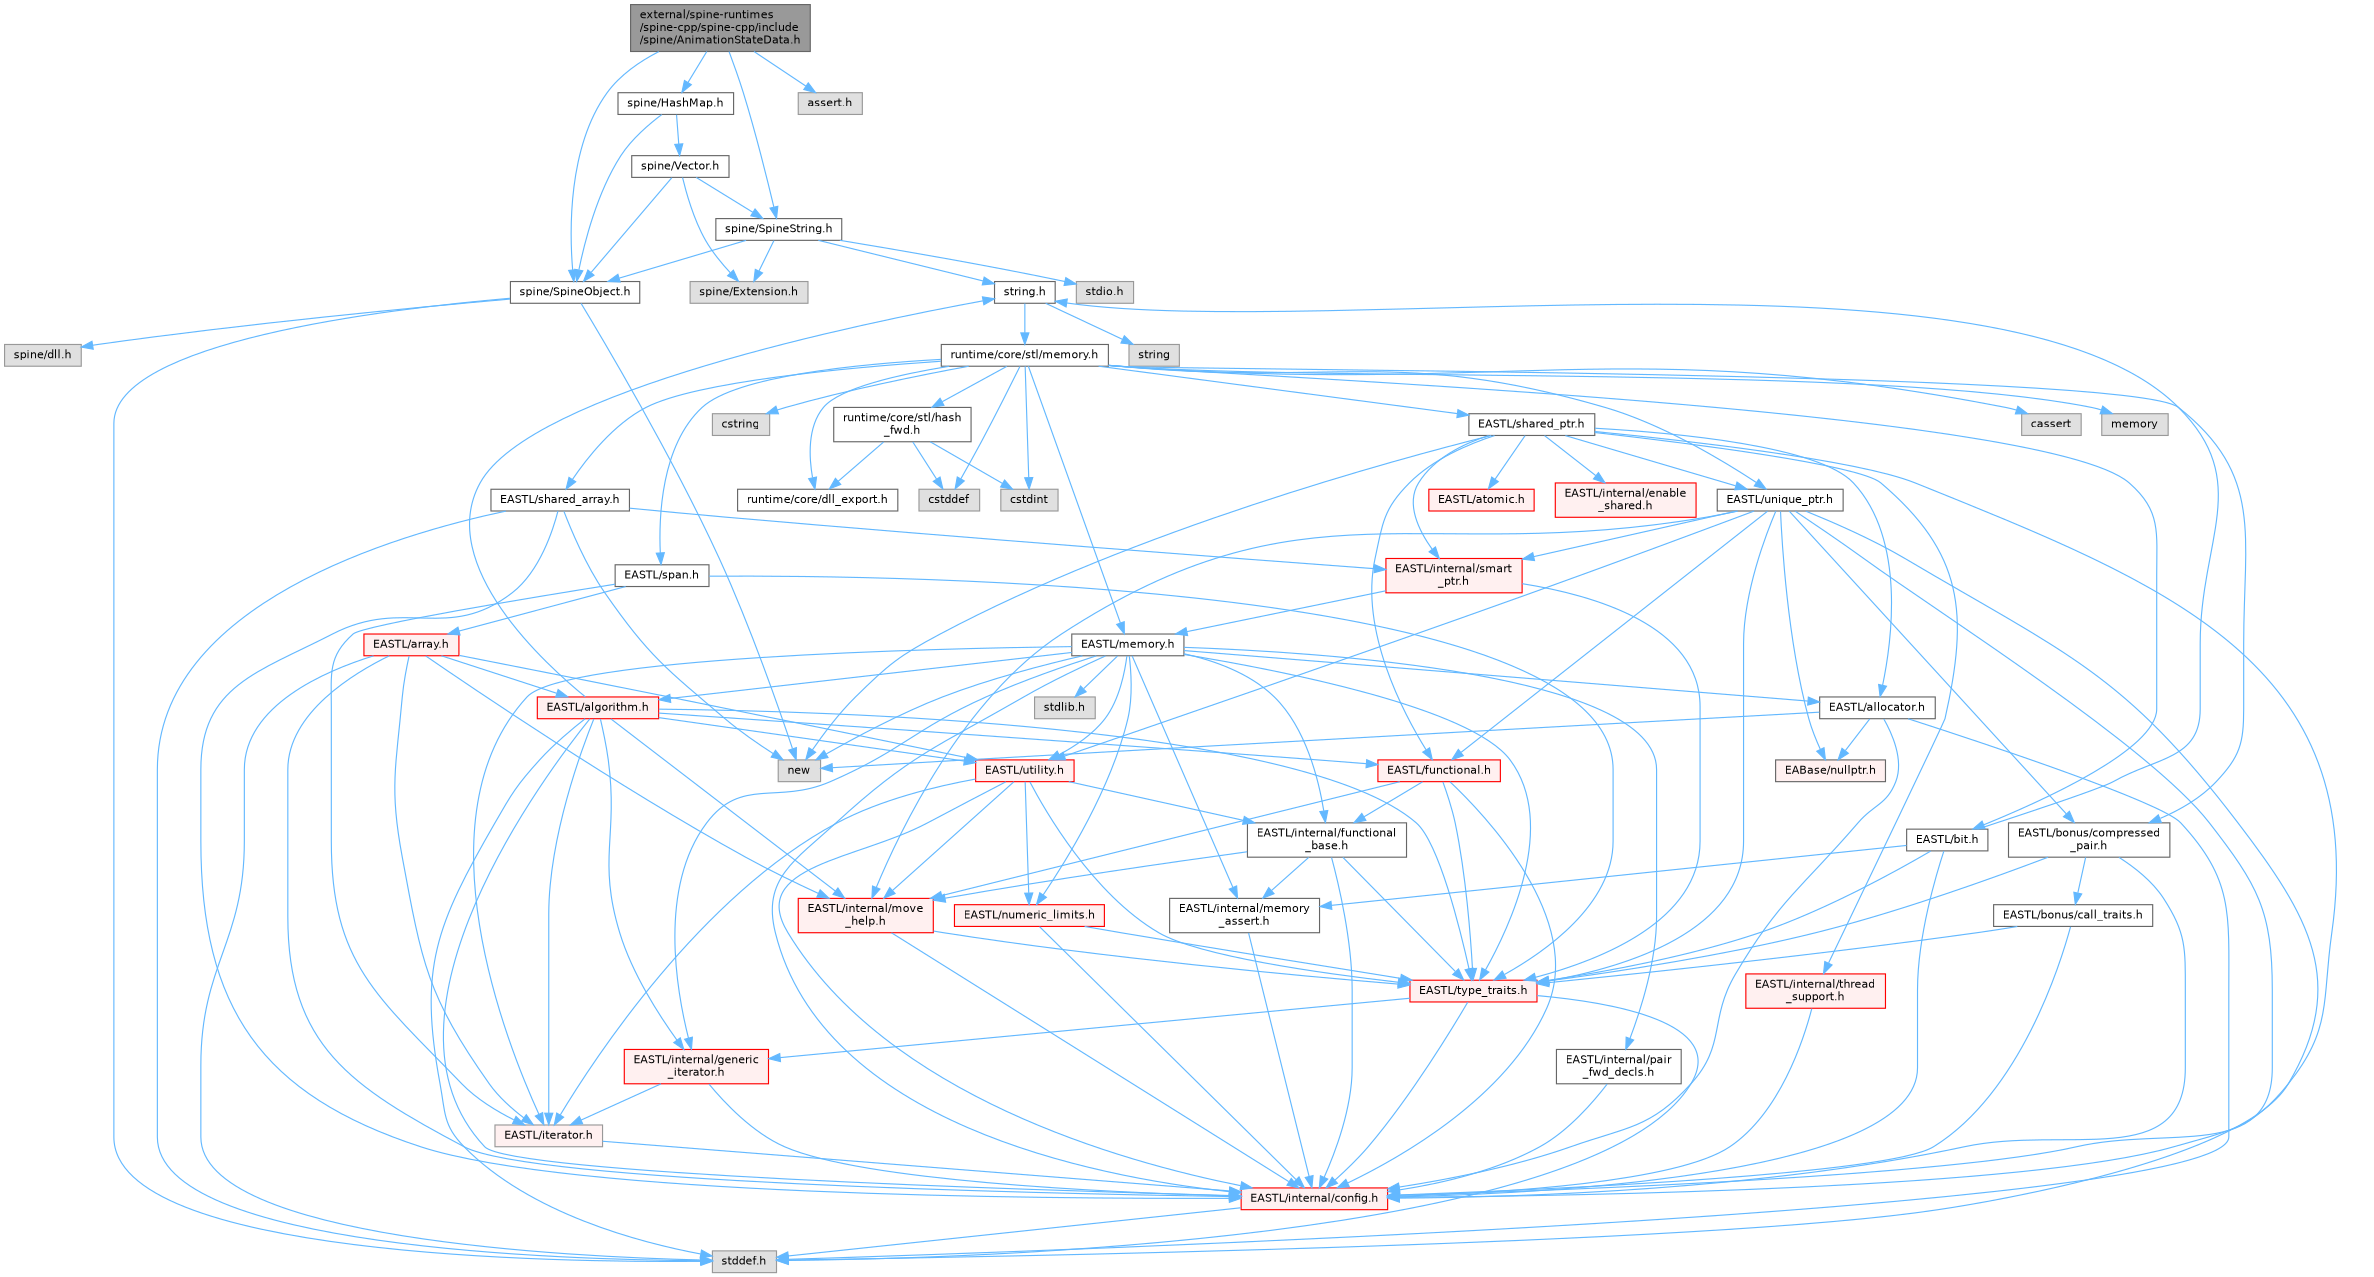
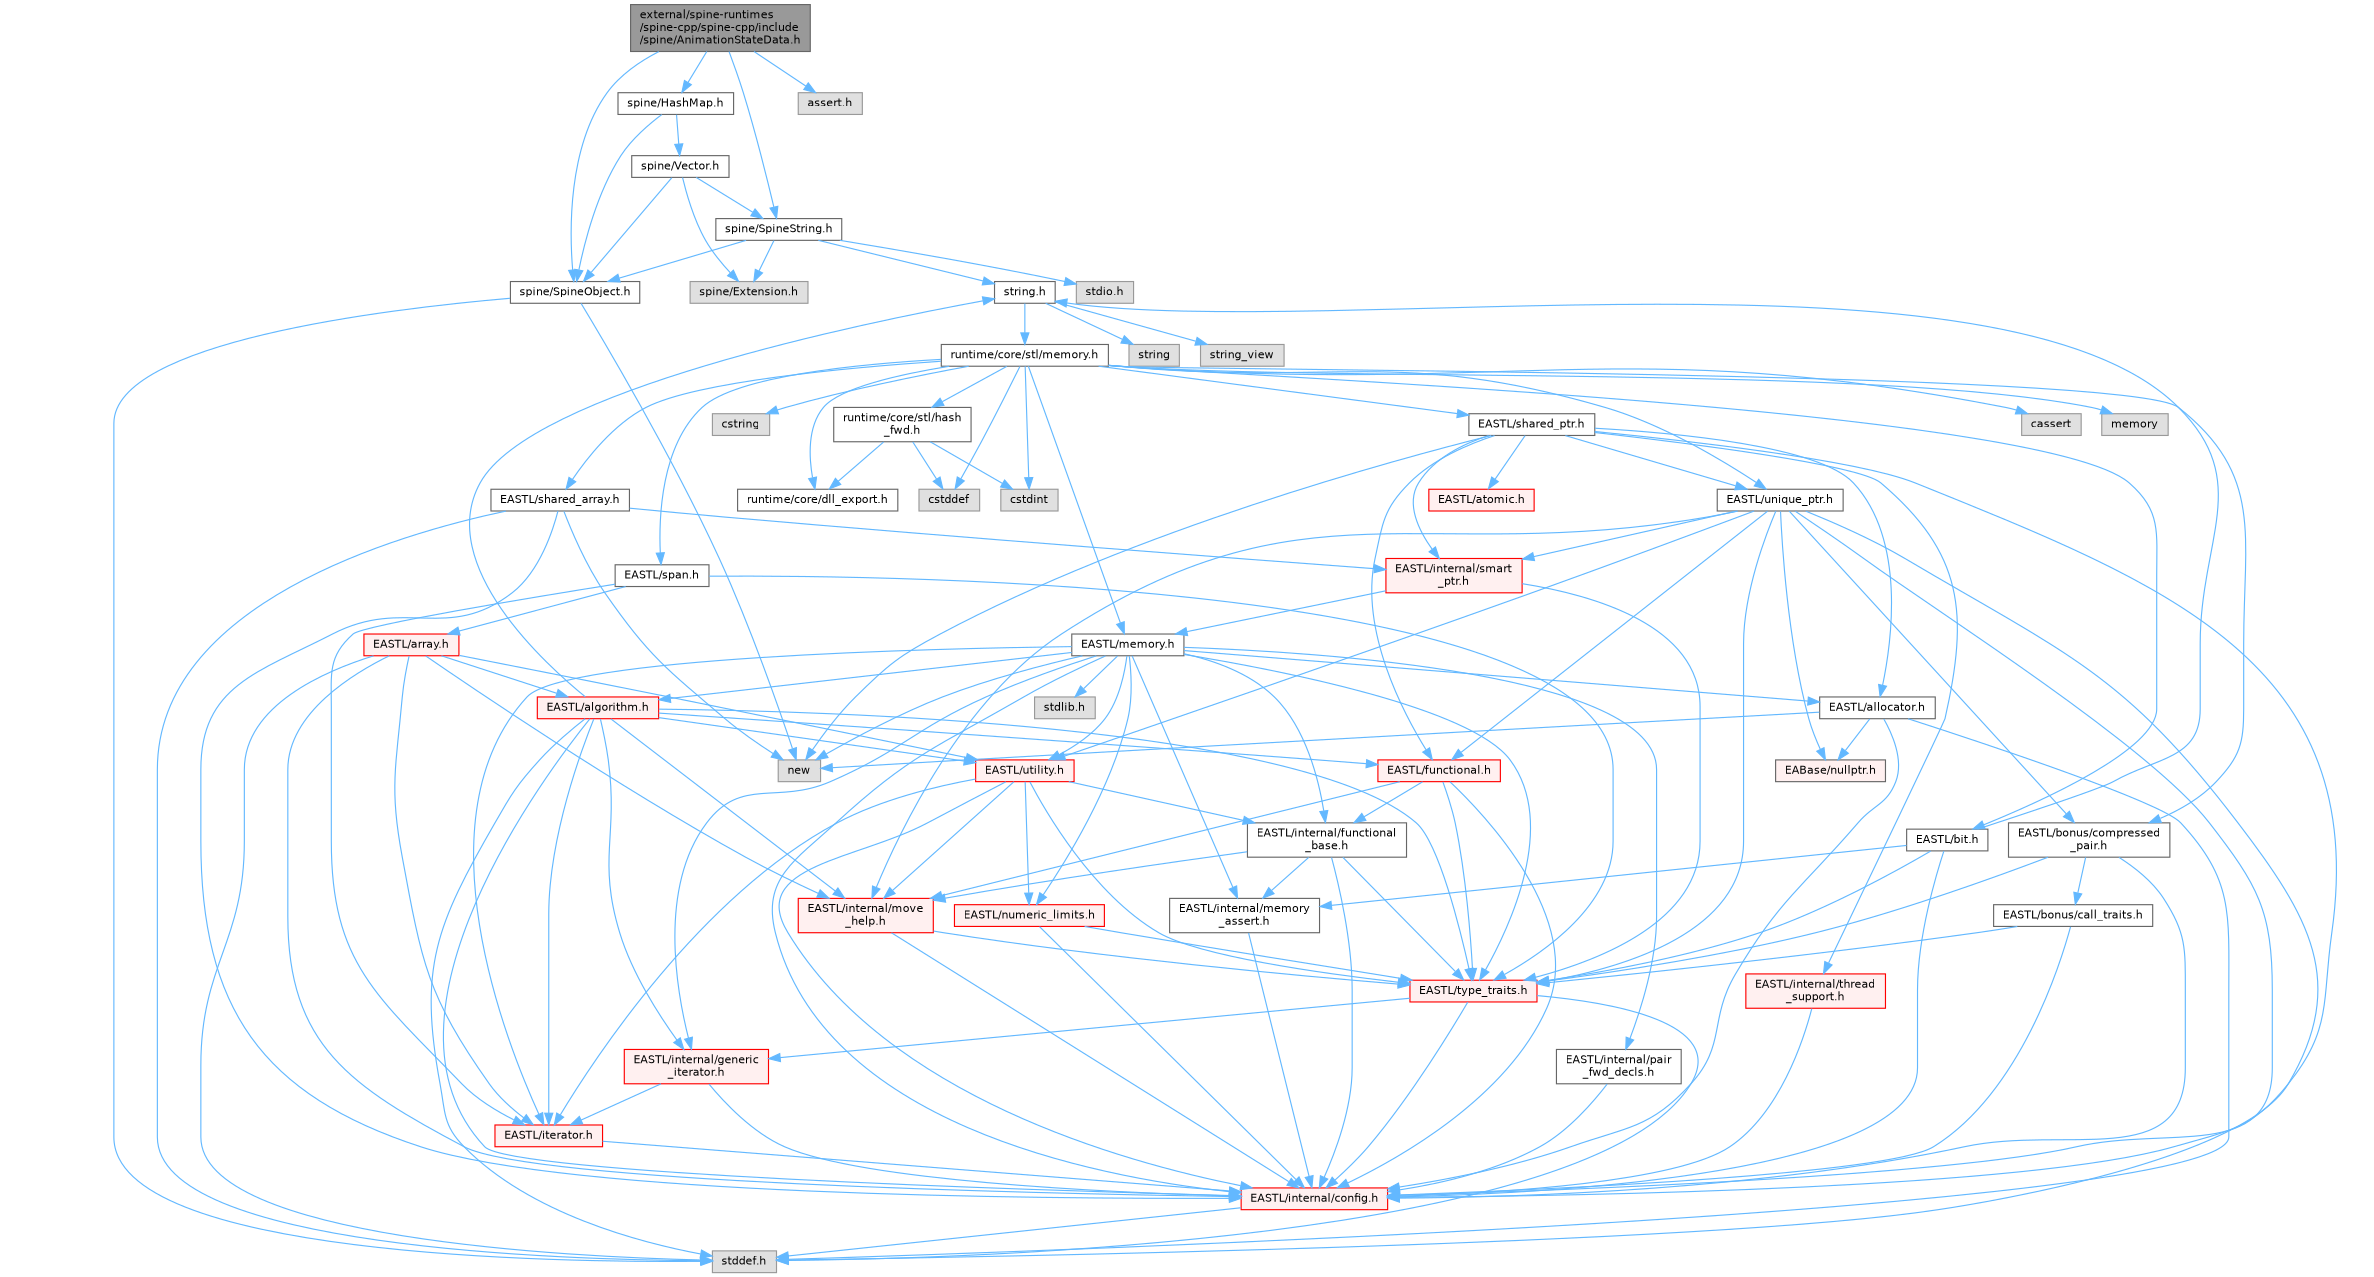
node "spine/dll.h": removed
node "string_view": added
node "EASTL/internal/enable _shared.h": removed
node "EASTL/iterator.h": color grey60 -> red
